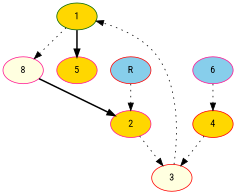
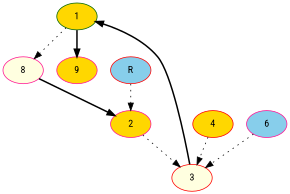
node "5": label "5" -> "9"
edge "3" -> "1": style dotted -> bold
edge "6" -> "4": now "6" -> "3"
